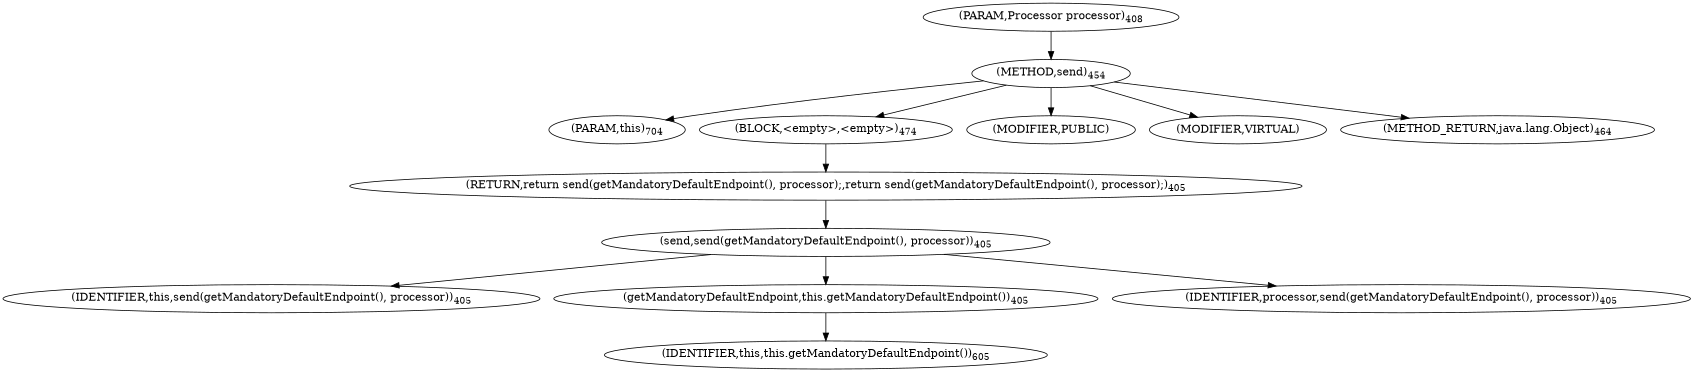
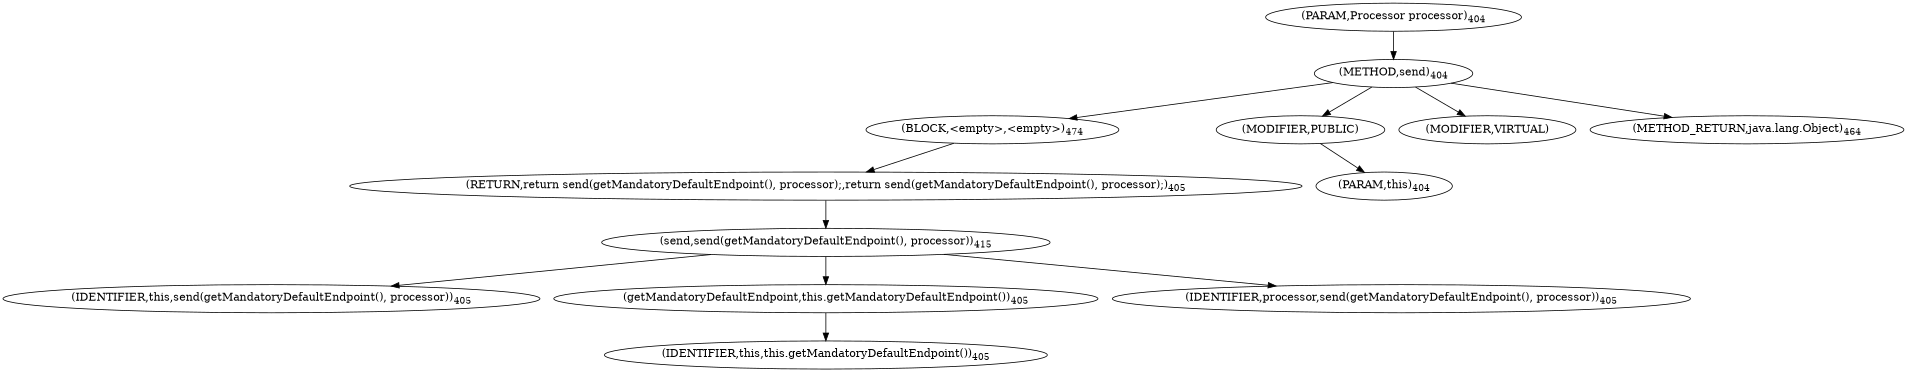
node "(PARAM,Processor processor)": text "408" -> "404"
node "(METHOD,send)": text "454" -> "404"
edge "(METHOD,send)" -> "(PARAM,this)": now "(MODIFIER,PUBLIC)" -> "(PARAM,this)"
node "(PARAM,this)": text "704" -> "404"
node "(send,send(getMandatoryDefaultEndpoint(), processor))": text "405" -> "415"
node "(IDENTIFIER,this,this.getMandatoryDefaultEndpoint())": text "605" -> "405"
